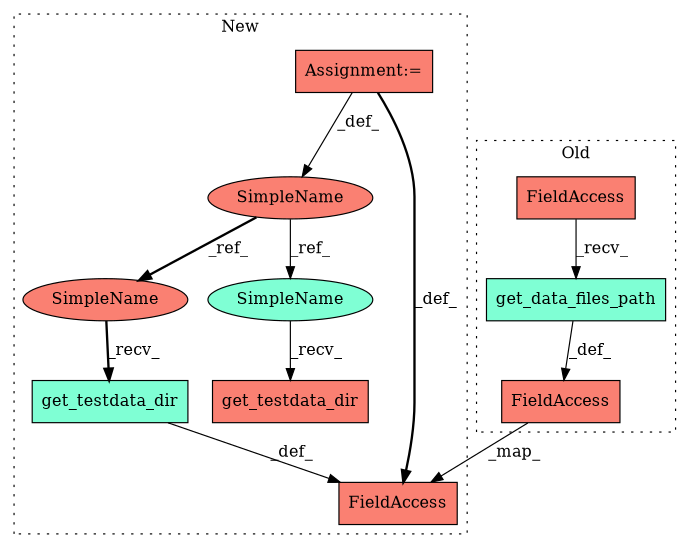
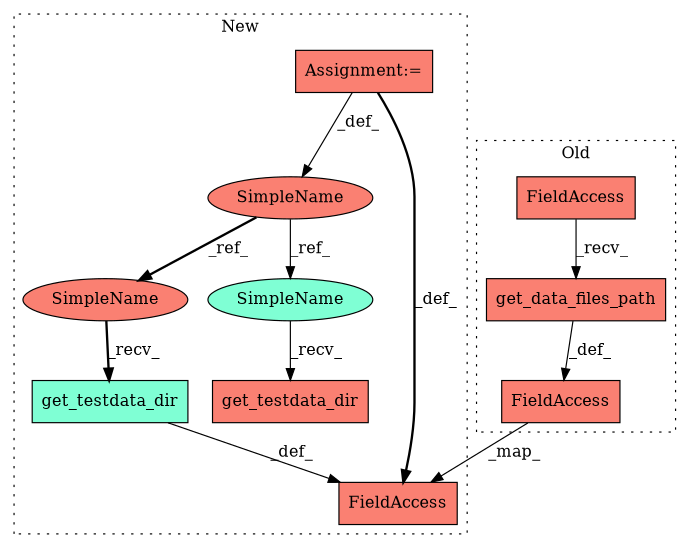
node "get_data_files_path": fillcolor aquamarine -> salmon
